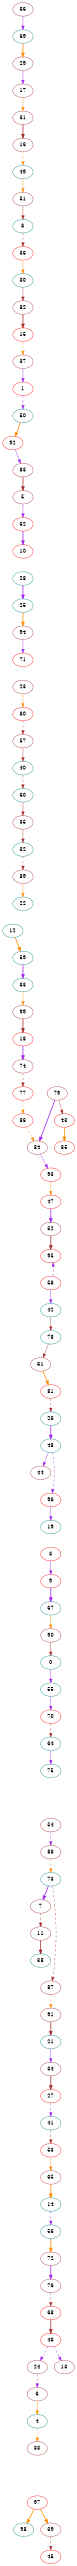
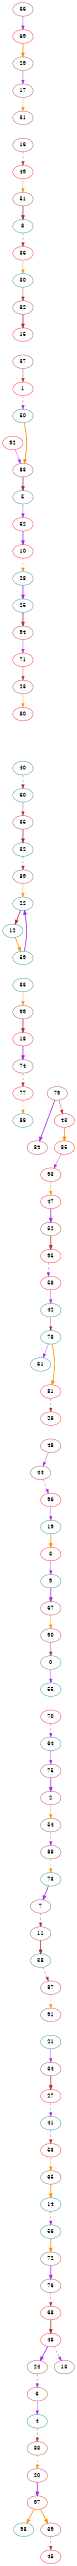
node "69": color teal -> red
edge "31" -> "16": removed
edge "16" -> "49": color darkorange -> brown
node "49": color teal -> red
edge "51" -> "8": style solid -> bold
edge "15" -> "37": removed
edge "37" -> "1": color purple -> brown
edge "50" -> "92": now "50" -> "83"
node "5": color brown -> teal
edge "10" -> "28": added
edge "25" -> "94": color darkorange -> brown
edge "71" -> "23": added
node "57": removed
edge "35" -> "32": style solid -> bold
edge "22" -> "12": added
edge "59" -> "63": now "59" -> "22"
node "86": color red -> teal
edge "86" -> "84": removed
edge "84" -> "93": now "85" -> "93"
edge "58" -> "95": reversed
edge "78" -> "61": color brown -> purple
node "61": color brown -> teal
edge "61" -> "81": now "78" -> "81"
node "26": color teal -> red
edge "26" -> "48": removed
node "48": color teal -> brown
edge "48" -> "96": now "44" -> "96"
edge "19" -> "3": added
node "9": color red -> teal
node "67": color teal -> brown
edge "55" -> "70": removed
edge "70" -> "64": color brown -> purple
node "75": color teal -> brown
node "2": added
edge "73" -> "87": now "38" -> "87"
edge "91" -> "21": removed
edge "46" -> "24": style dashed -> bold
edge "6" -> "4": color darkorange -> purple
edge "4" -> "33": color darkorange -> brown
node "20": added
